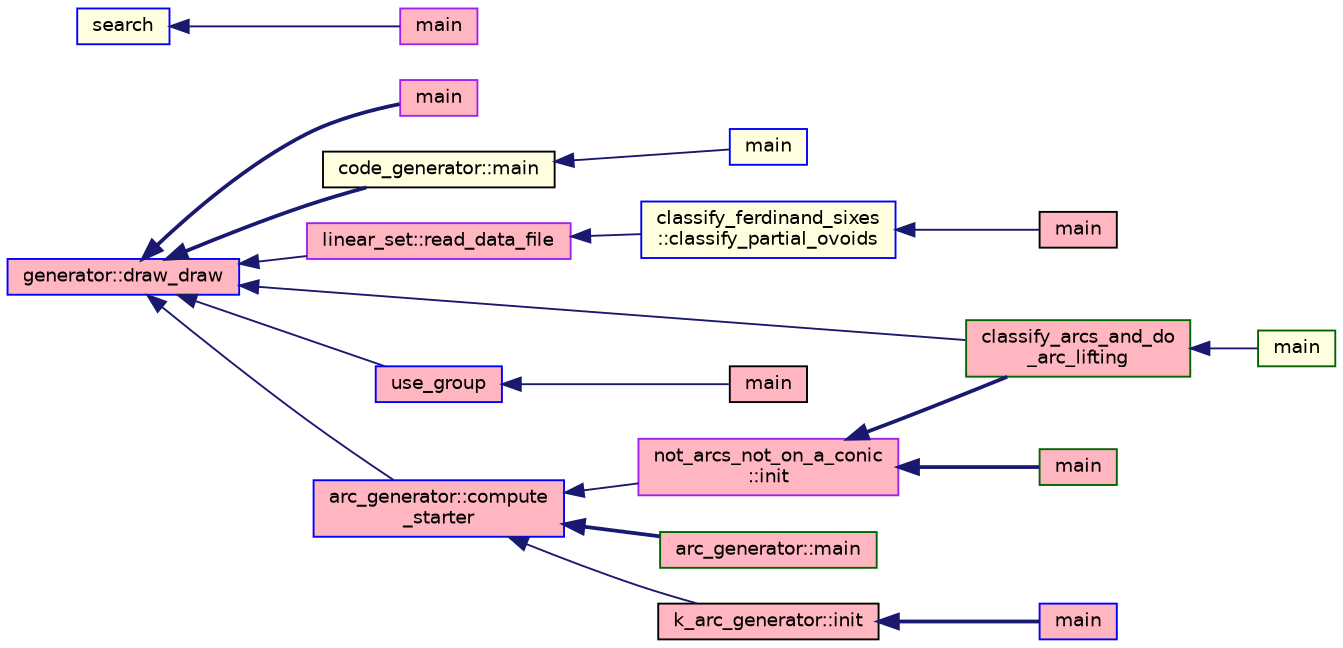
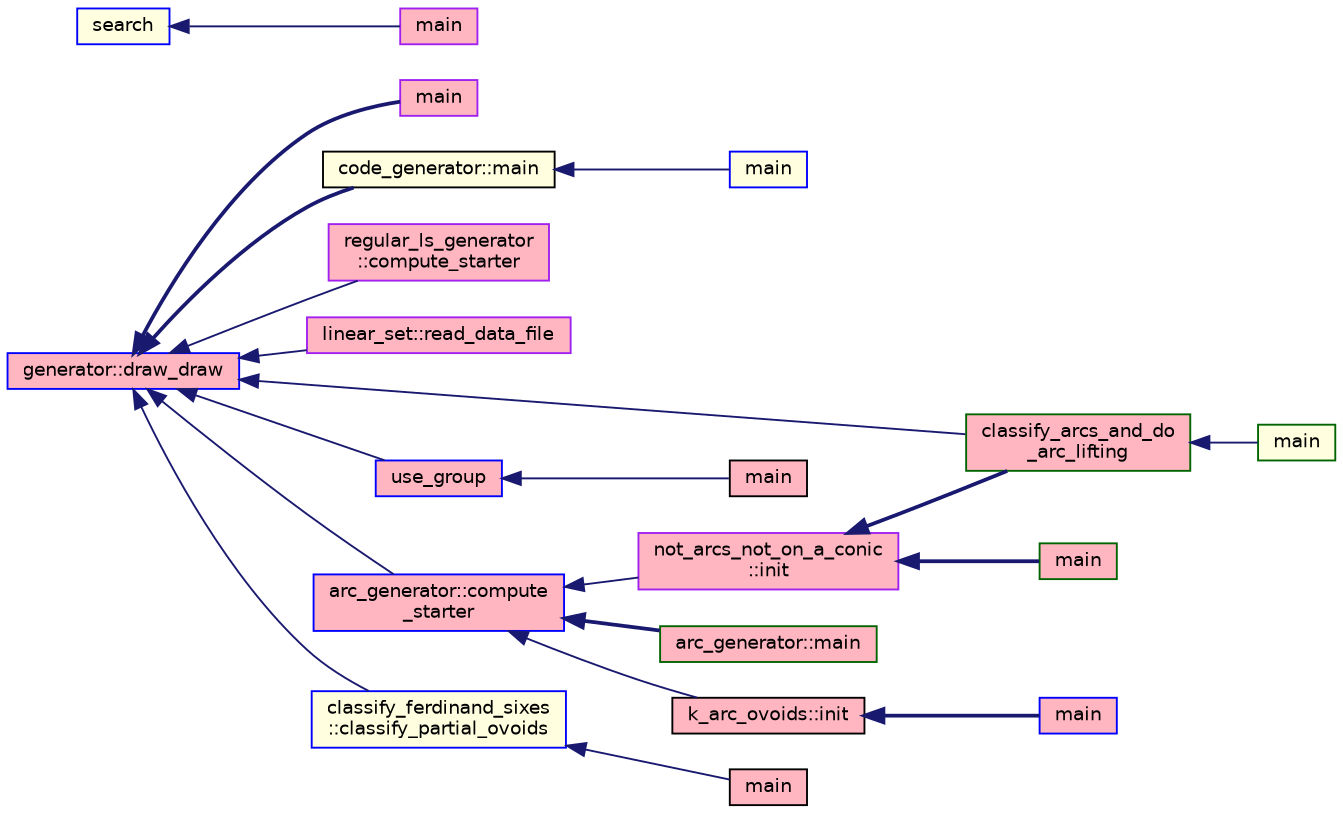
edge "classify_ferdinand_sixes ::classify_partial_ovoids" -> "linear_set::read_data_file": now "classify_ferdinand_sixes ::classify_partial_ovoids" -> "generator::draw_draw"
node "regular_ls_generator ::compute_starter": added
node "k_arc_generator::init": label "k_arc_generator::init" -> "k_arc_ovoids::init"
